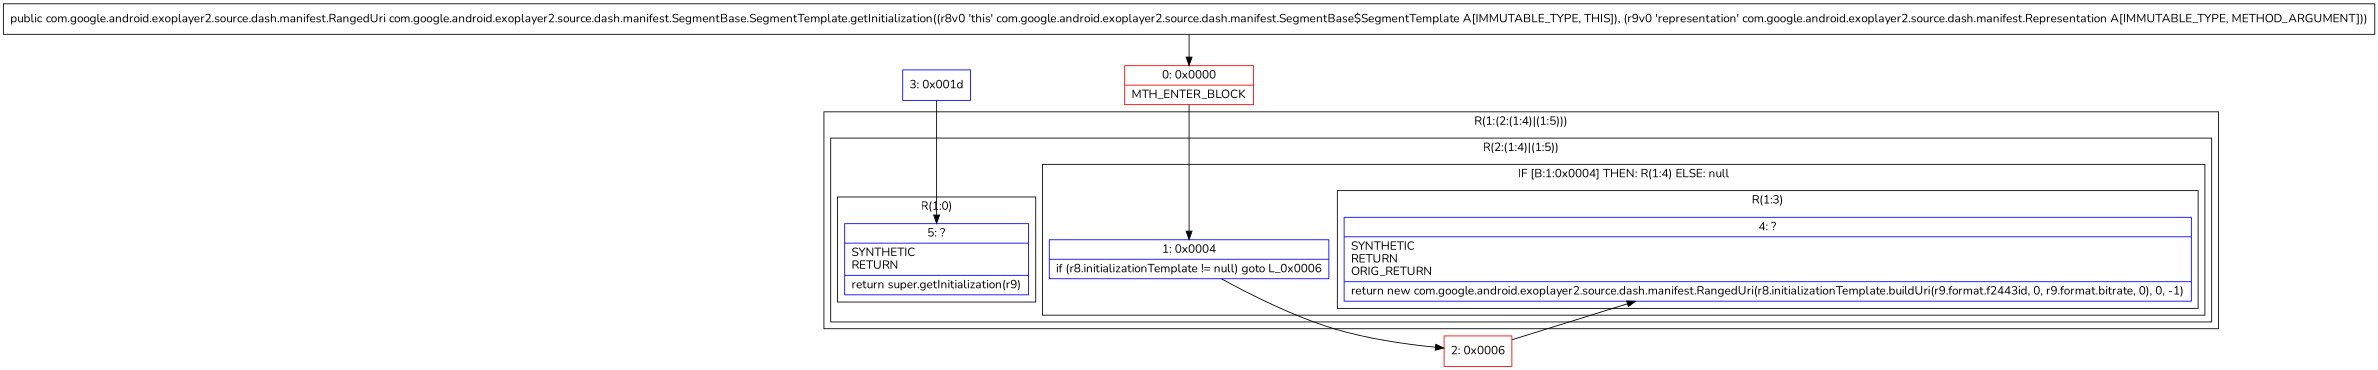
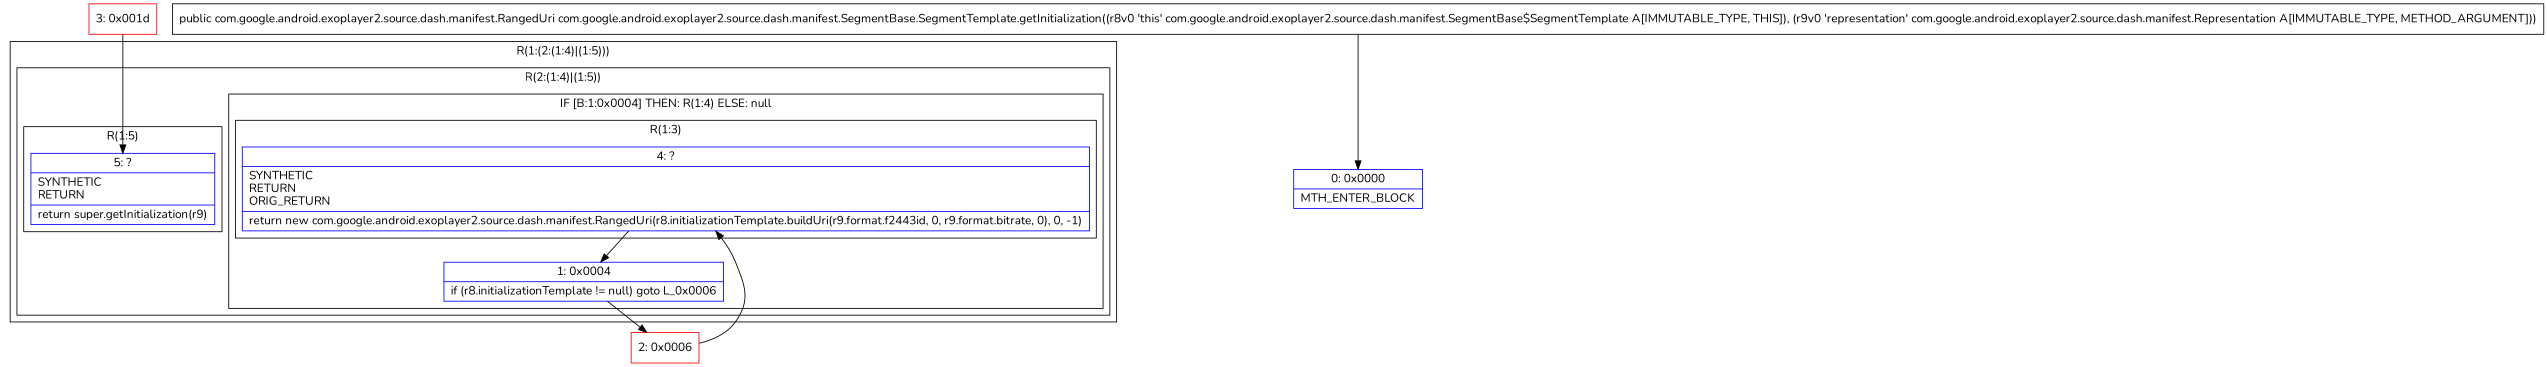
node "3: 0x001d": color blue -> red
node "0: 0x0000": color red -> blue
edge "0: 0x0000" -> "1: 0x0004": now "4: ?" -> "1: 0x0004"
cluster "R(1:0)": label "R(1:0)" -> "R(1:5)"
